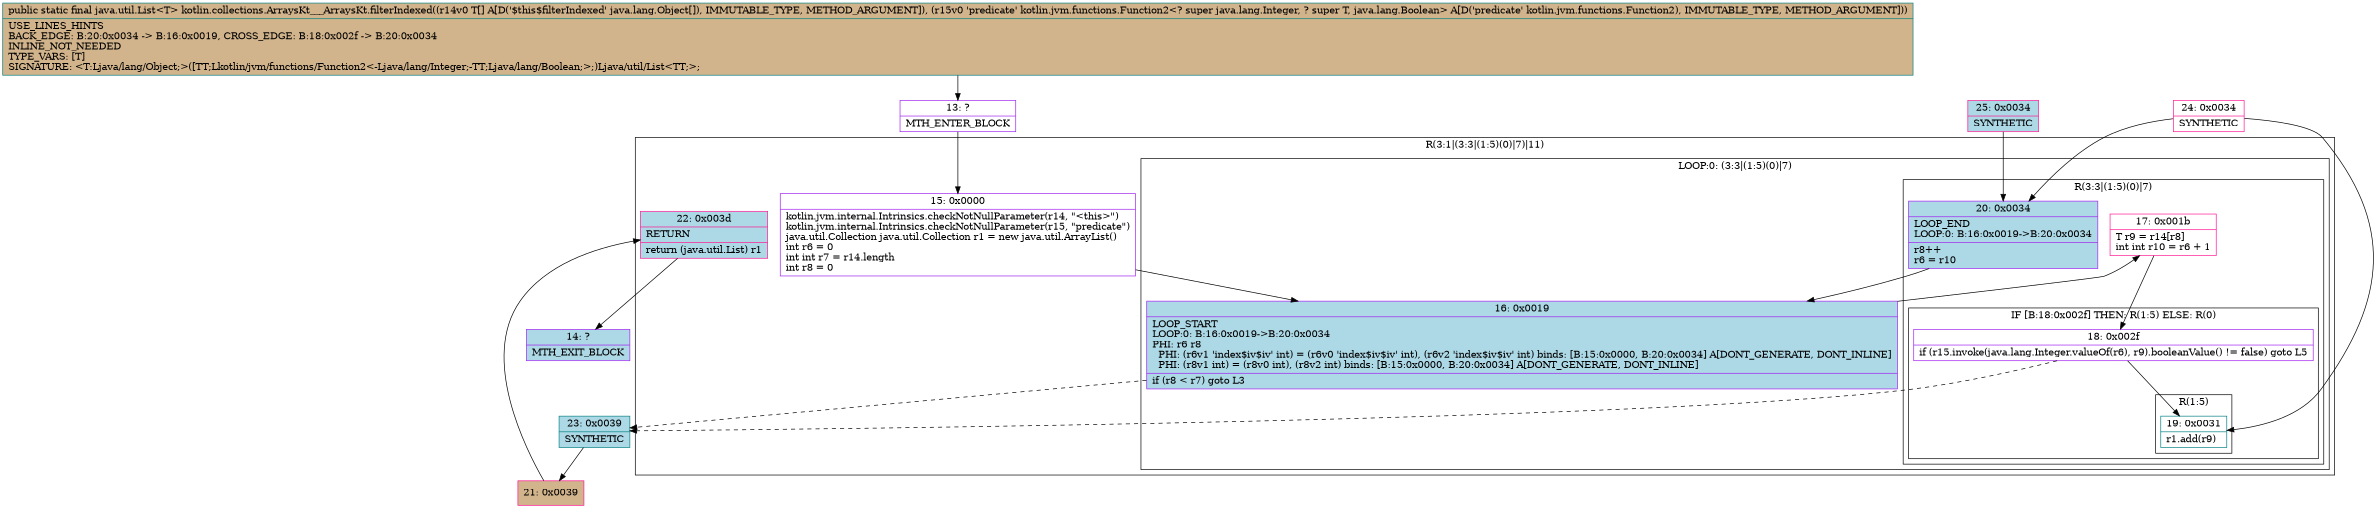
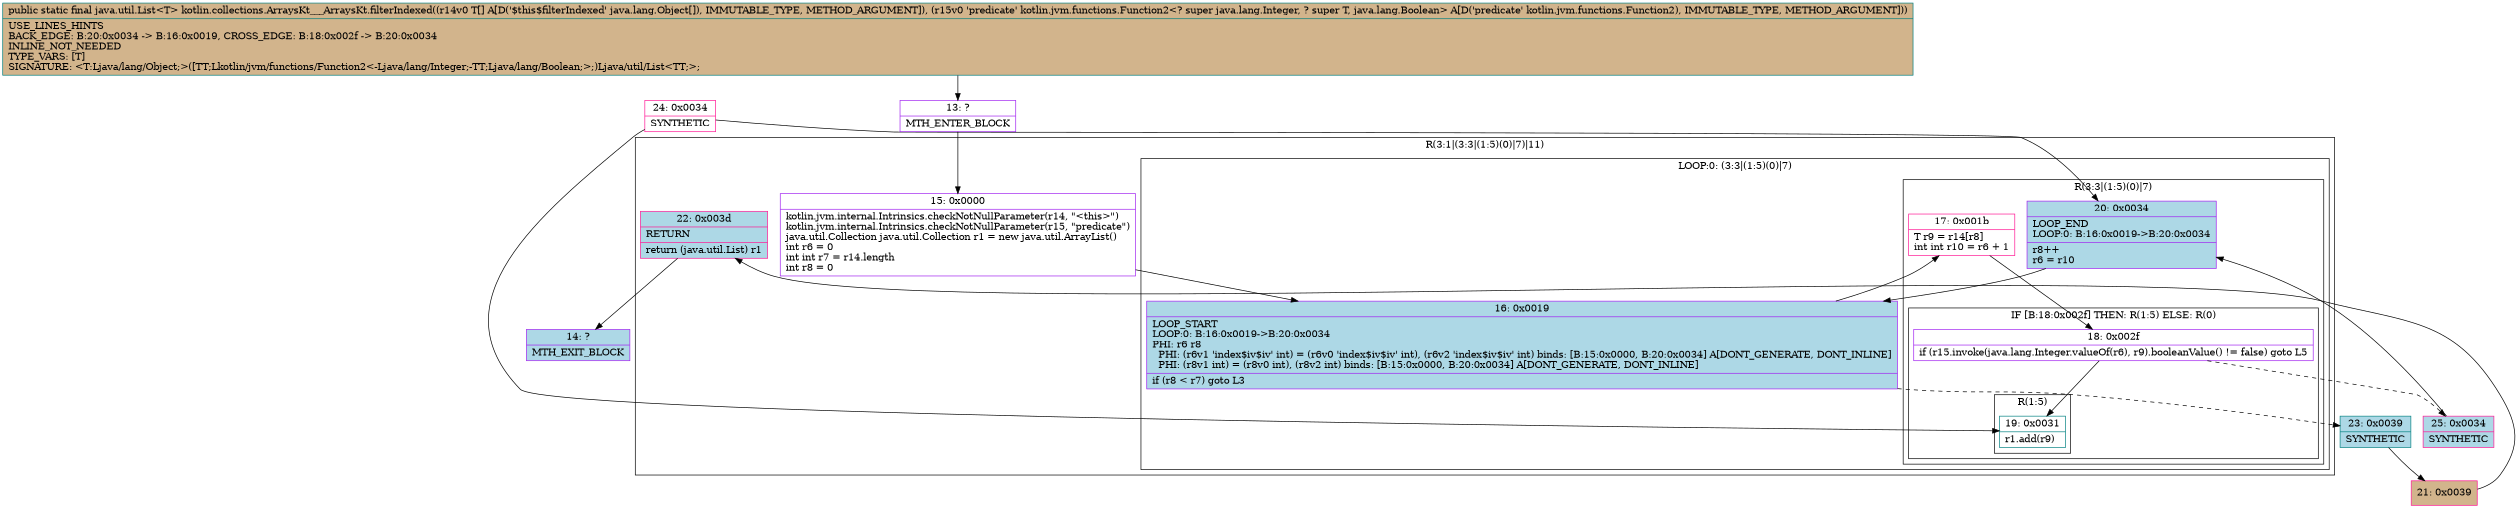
edge "18: 0x002f" -> "23: 0x0039": now "18: 0x002f" -> "25: 0x0034"
